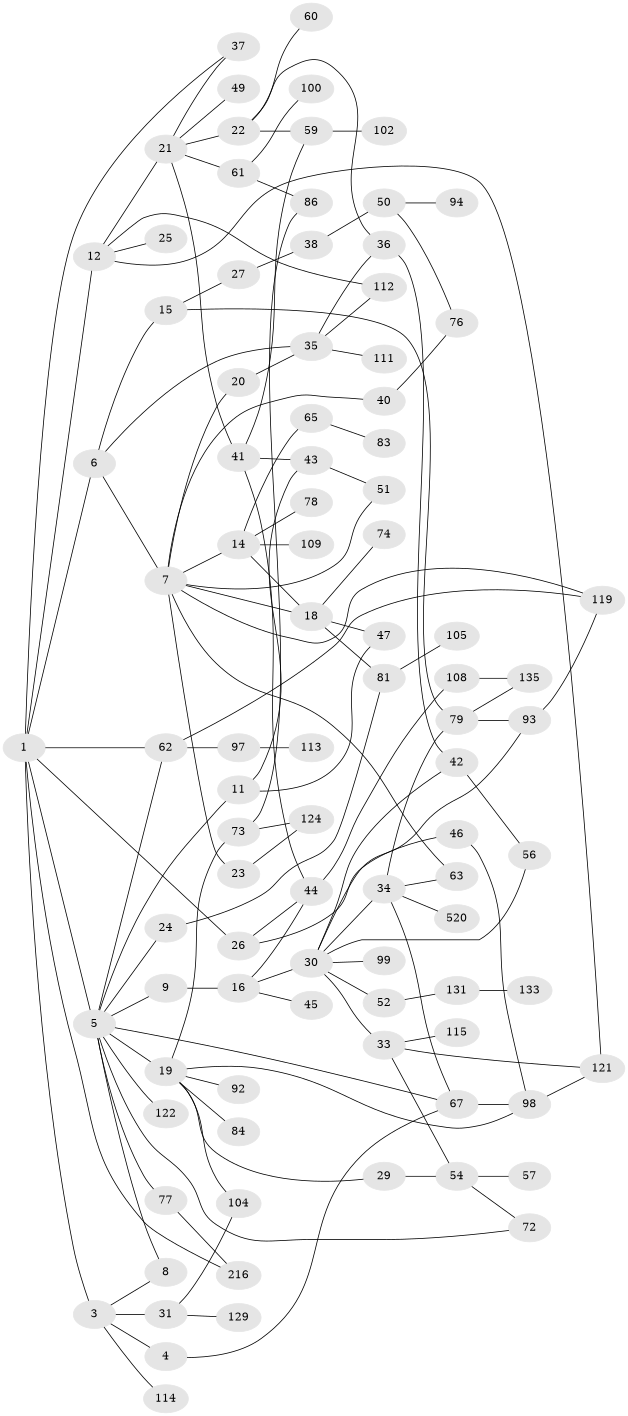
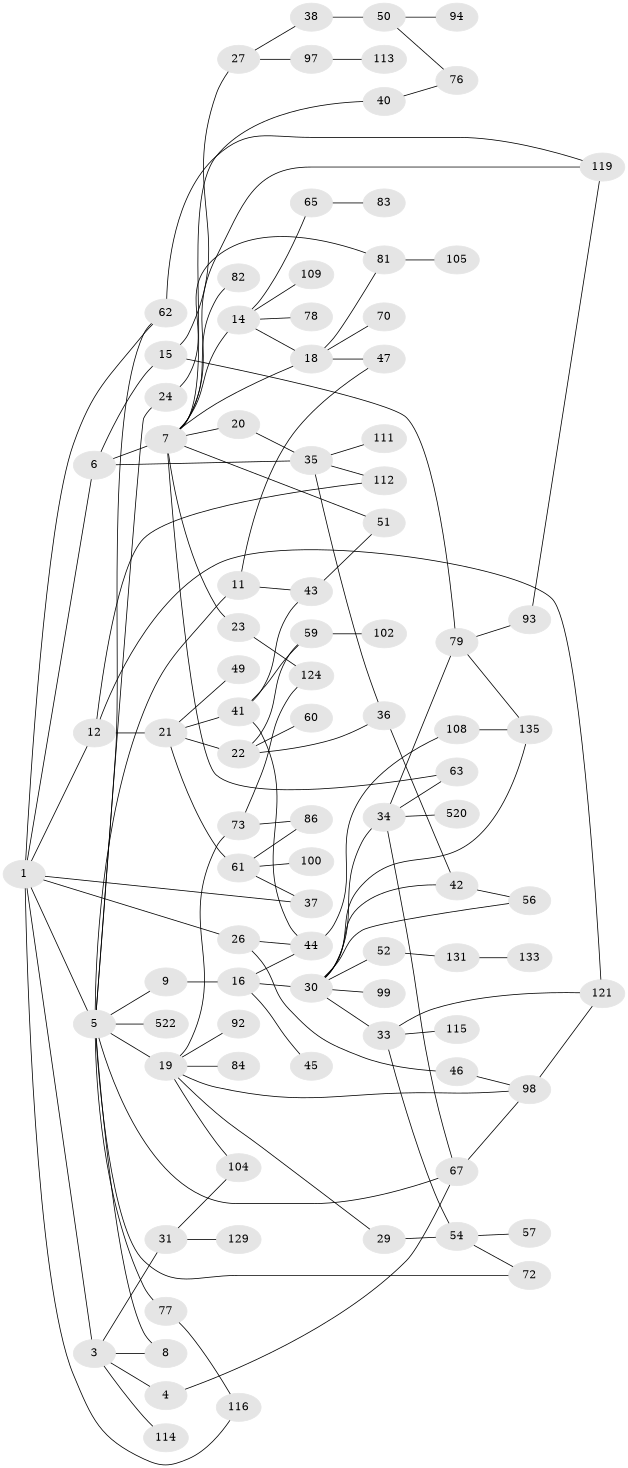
edge "37" -- "21": now "37" -- "61"
node "25": removed
node "82": added
node "74": label "74" -> "70"
edge "62" -- "97": now "27" -- "97"
edge "93" -- "30": now "135" -- "30"
node "122": label "122" -> "522"
node "216": label "216" -> "116"
